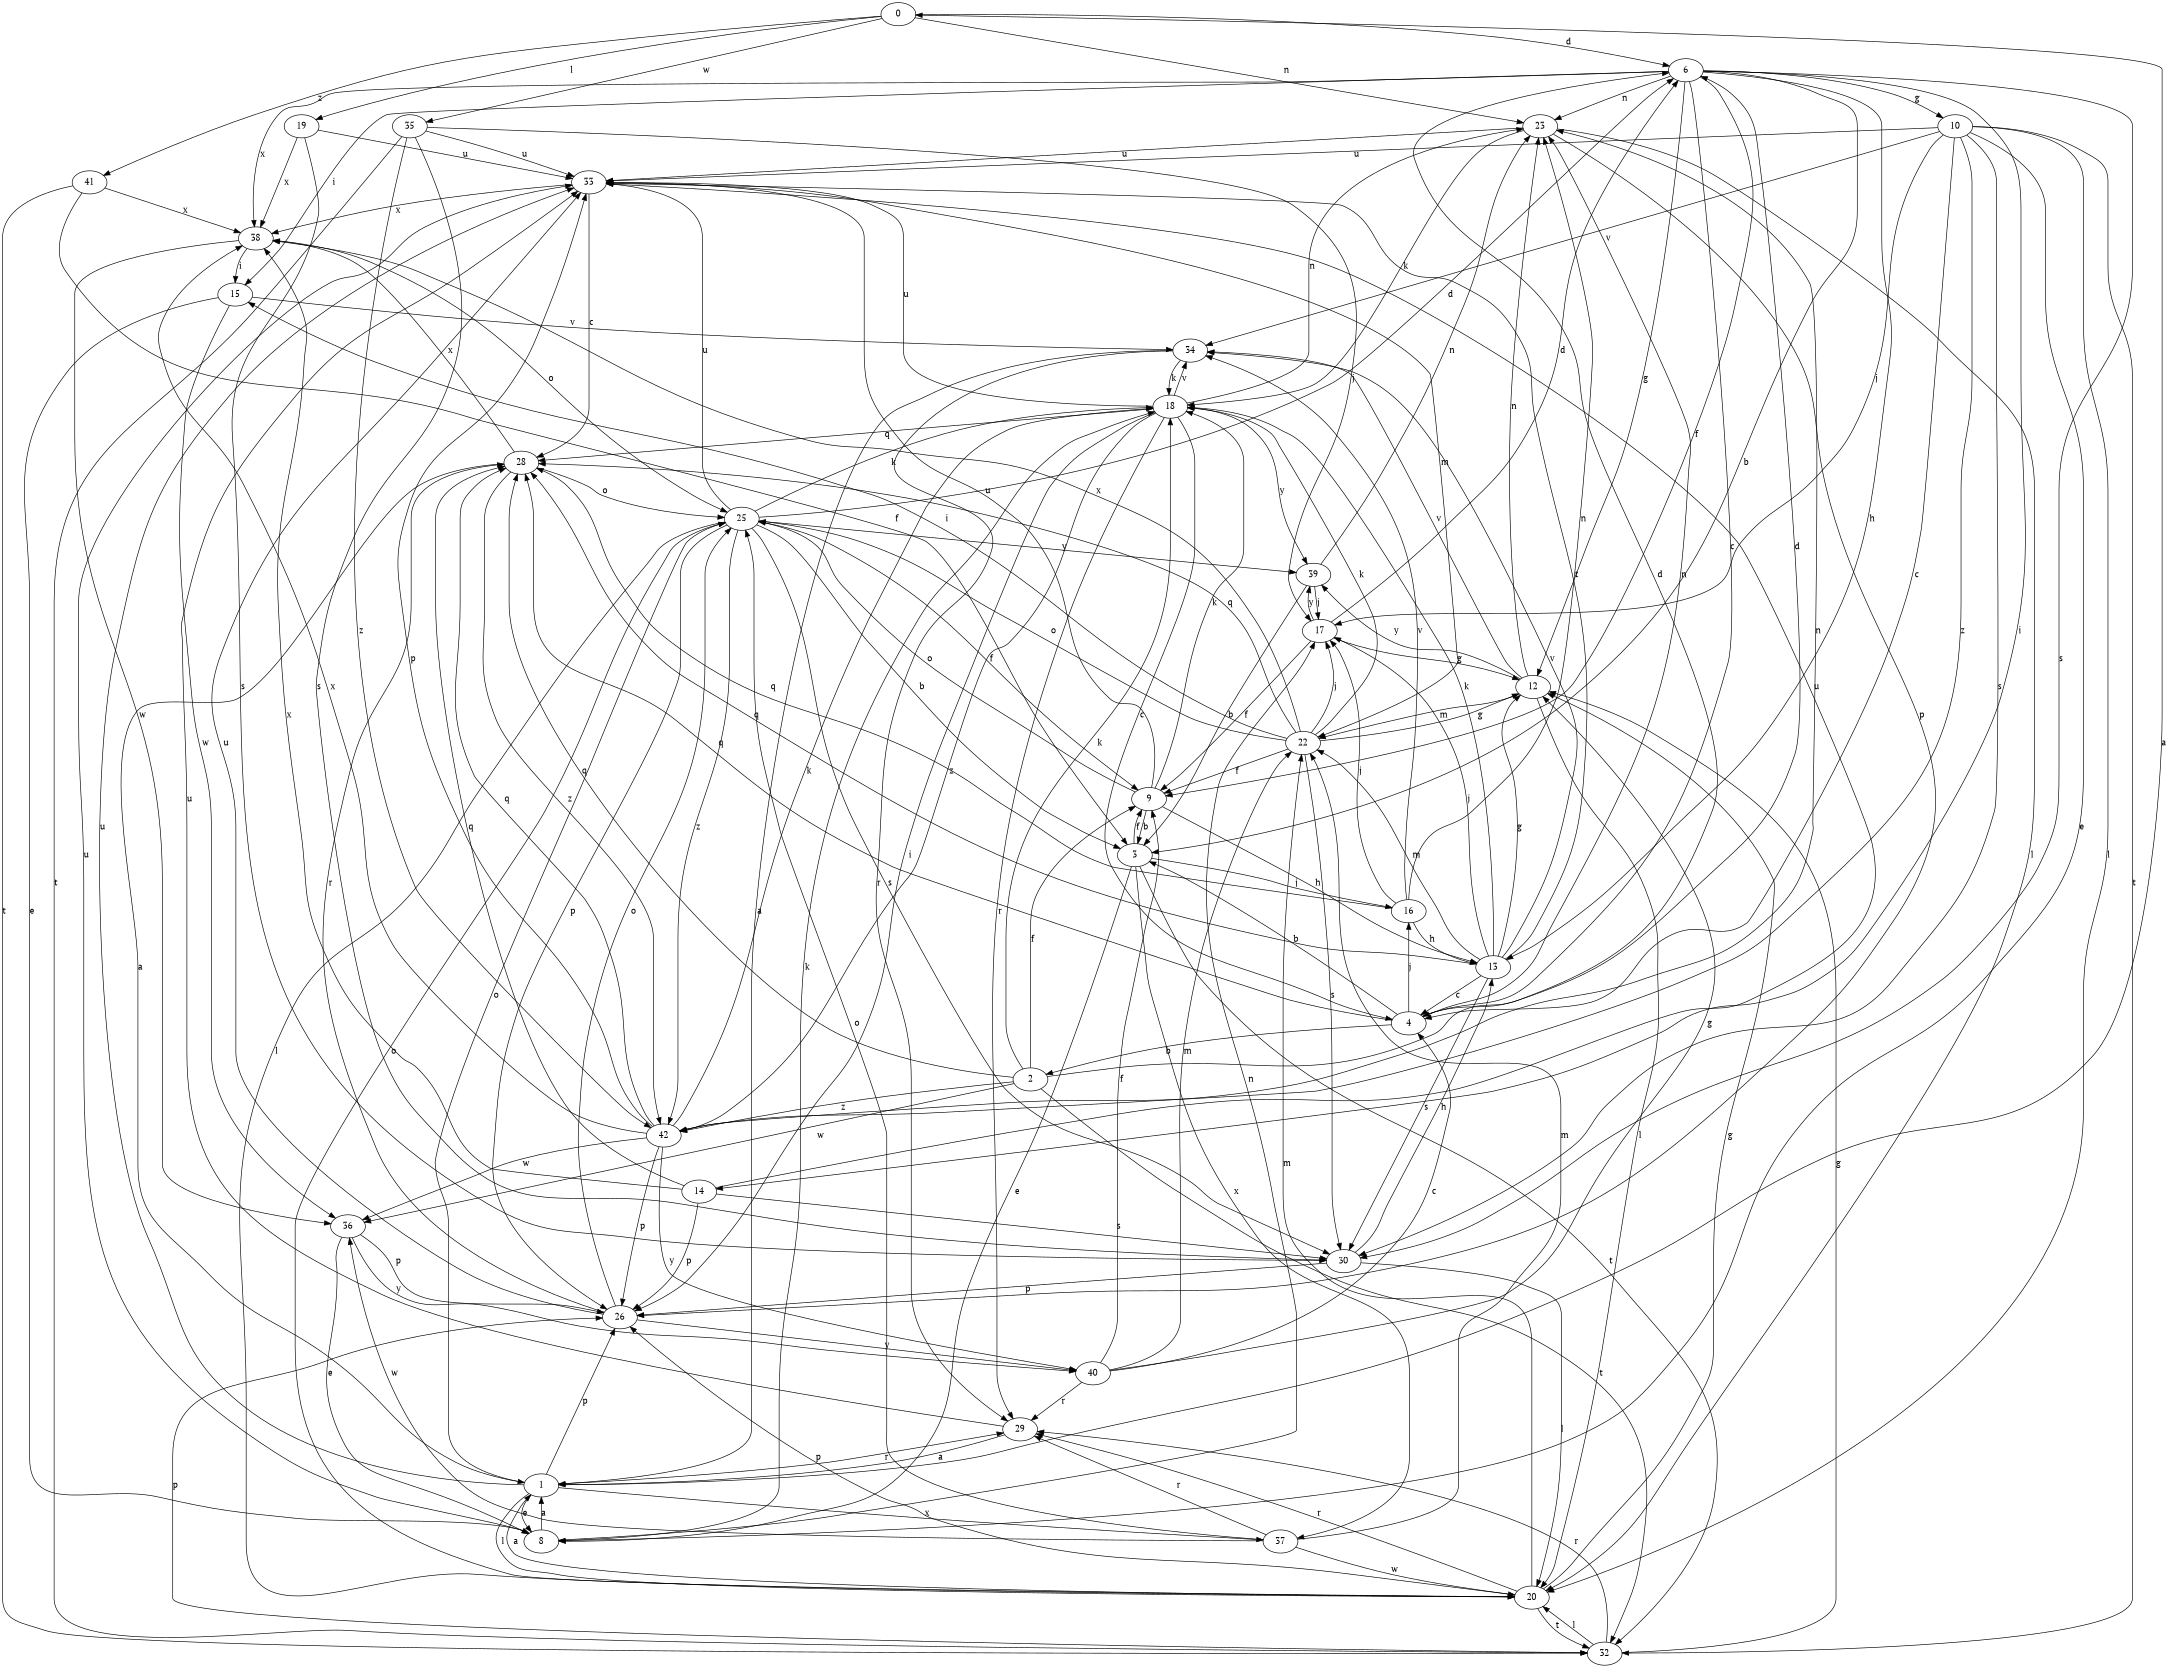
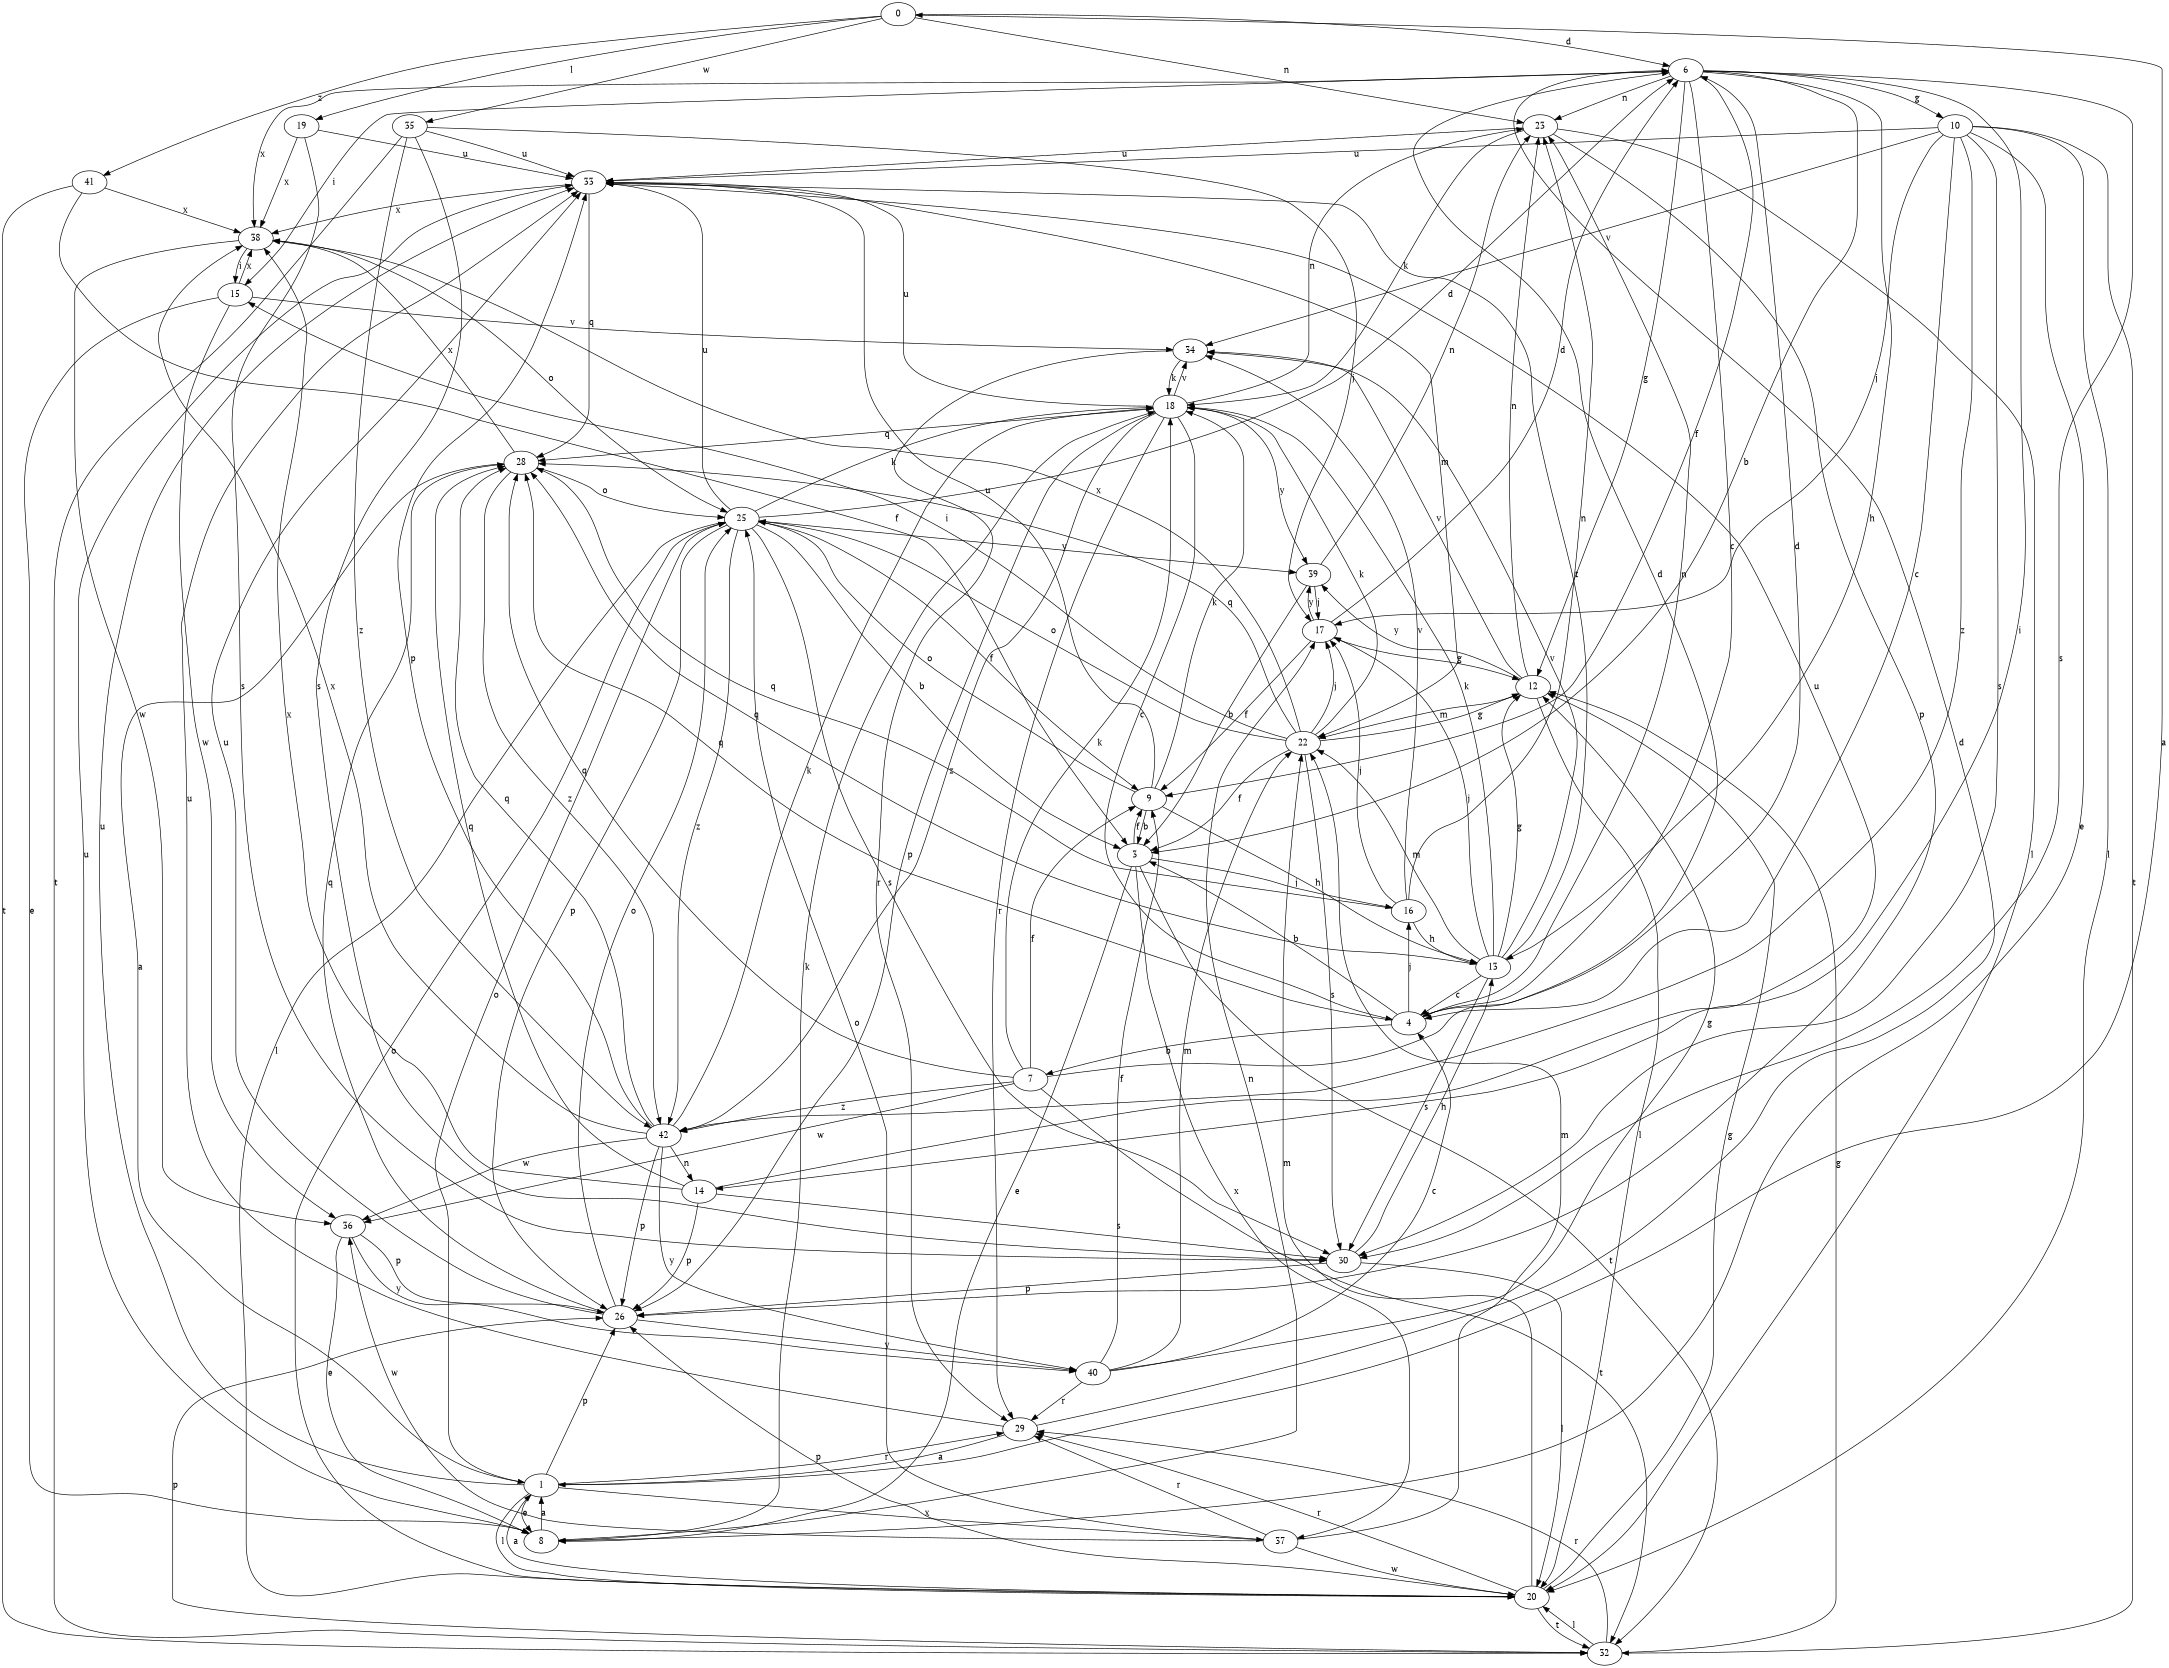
edge "15" -> "38": added, label "x"
edge "33" -> "28": label "c" -> "q"
edge "22" -> "9": now "22" -> "3"
edge "18" -> "26": label "i" -> "p"
edge "34" -> "1": removed, label "a"
edge "26" -> "28": label "r" -> "q"
edge "29" -> "6": added, label "d"
edge "42" -> "23": now "42" -> "14"
node "2": label "2" -> "7"
